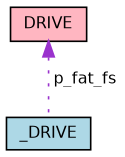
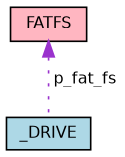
node "DRIVE": label "DRIVE" -> "FATFS"
